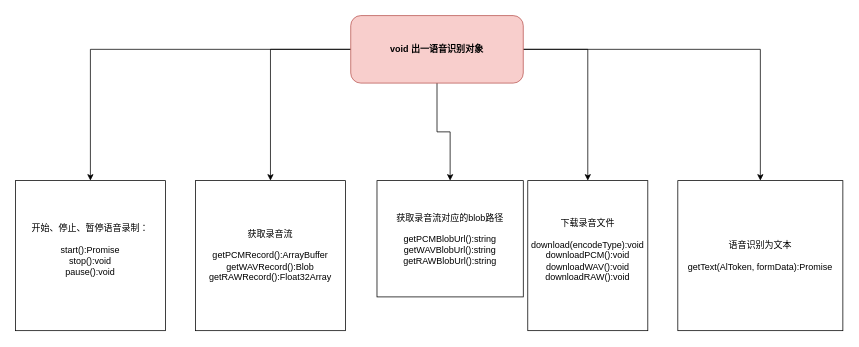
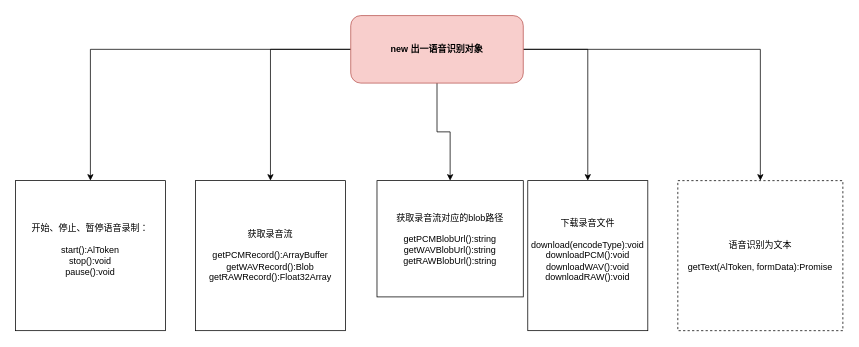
node "void 出一语音识别对象": label "void 出一语音识别对象" -> "new 出一语音识别对象"
node "开始、停止、暂停语音录制： start():Promise stop():void pause():void": label "开始、停止、暂停语音录制： start():Promise stop():void pause():void" -> "开始、停止、暂停语音录制： start():AlToken stop():void pause():void"
node "语音识别为文本 getText(AlToken, formData):Promise": style solid -> dashed
